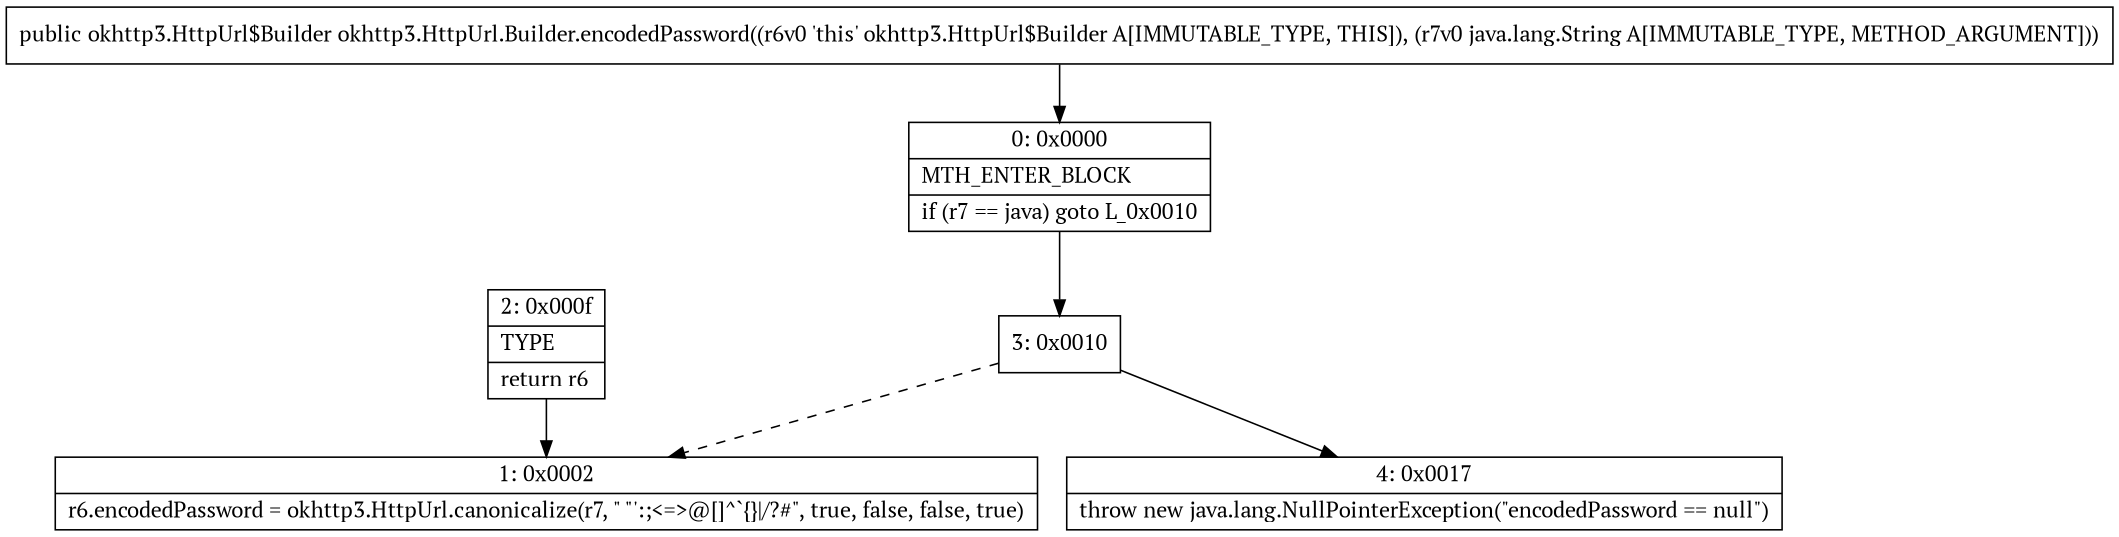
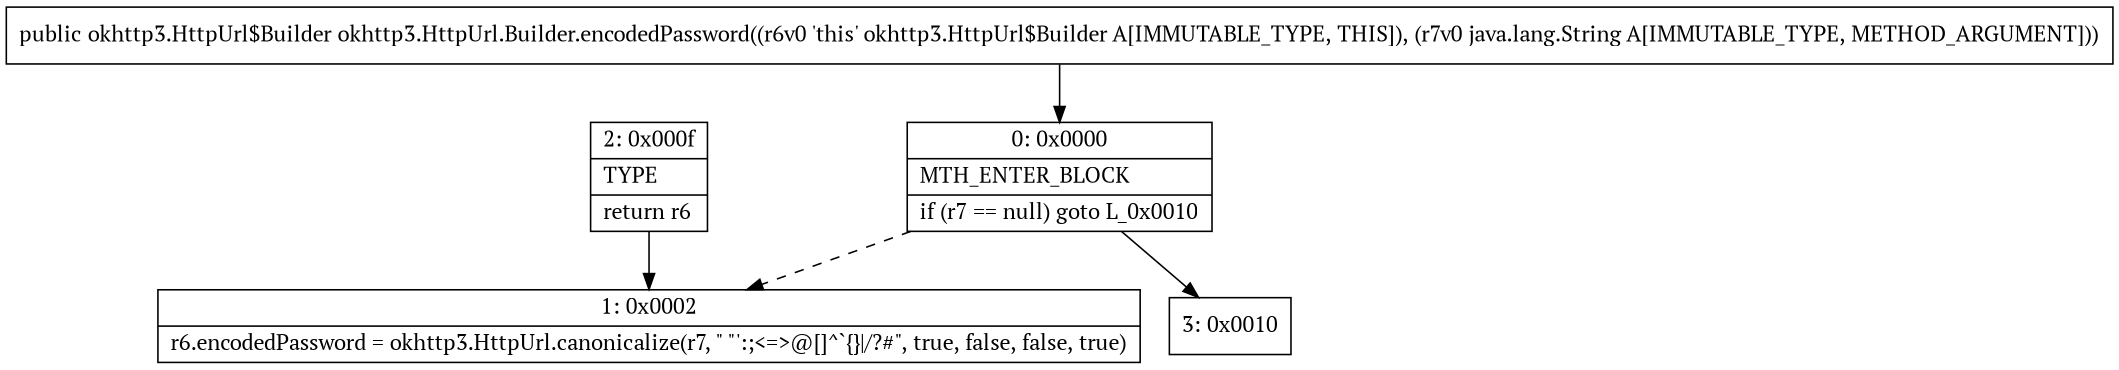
node "0: 0x0000": text "if (r7 == java) goto L_0x0010" -> "if (r7 == null) goto L_0x0010"
edge "3: 0x0010" -> "1: 0x0002": now "0: 0x0000" -> "1: 0x0002"
node "4: 0x0017": removed
